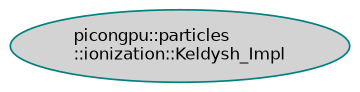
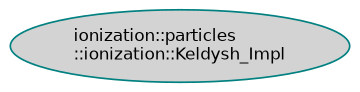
node "picongpu::particles ::ionization::Keldysh_Impl": label "picongpu::particles ::ionization::Keldysh_Impl" -> "ionization::particles ::ionization::Keldysh_Impl"
